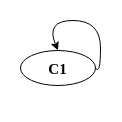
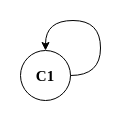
node "C1": size 75x35 -> 50x50
